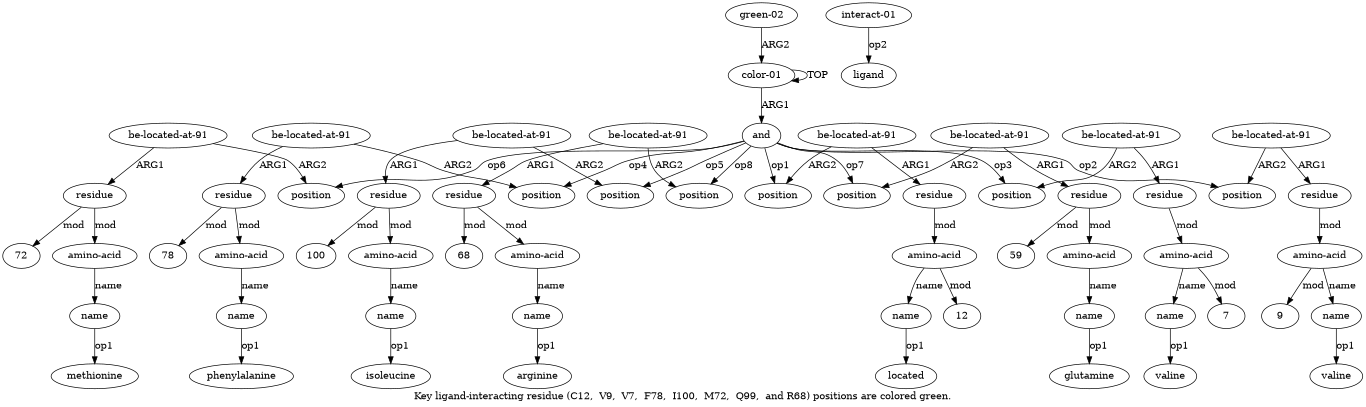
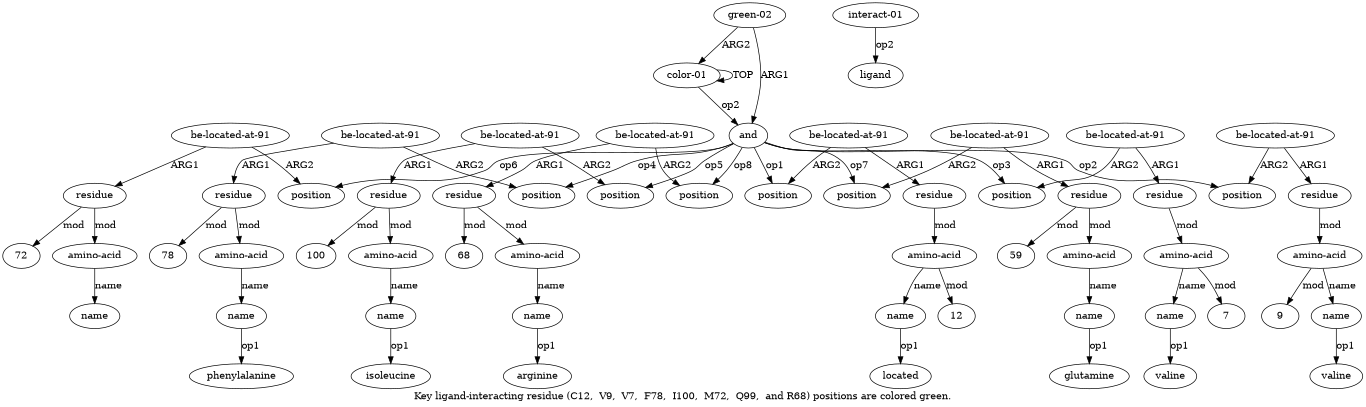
edge "green-02" -> "and": added, label "ARG1"
edge "color-01" -> "and": label "ARG1" -> "op2"
node "methionine": removed
